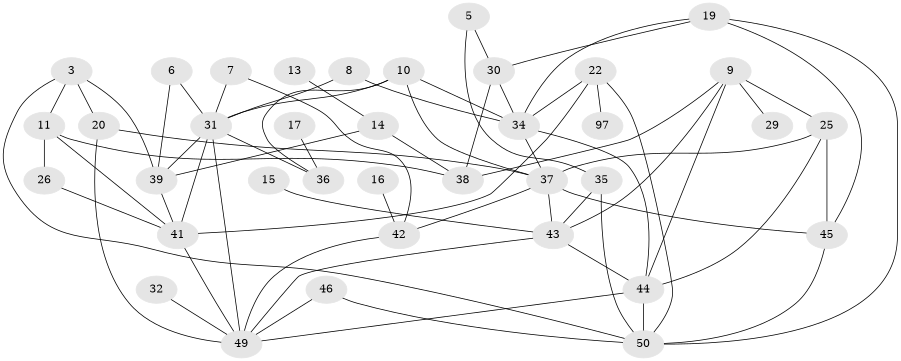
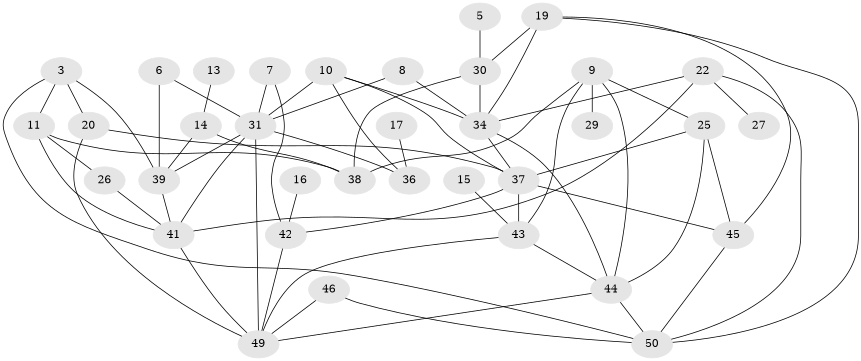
node "97": label "97" -> "27"
node "35": removed
node "32": removed
